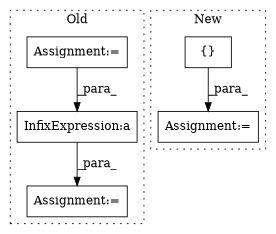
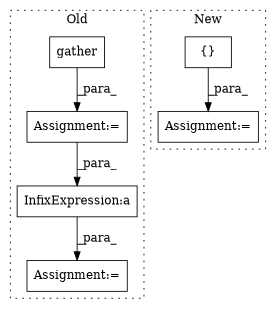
node "gather": added
